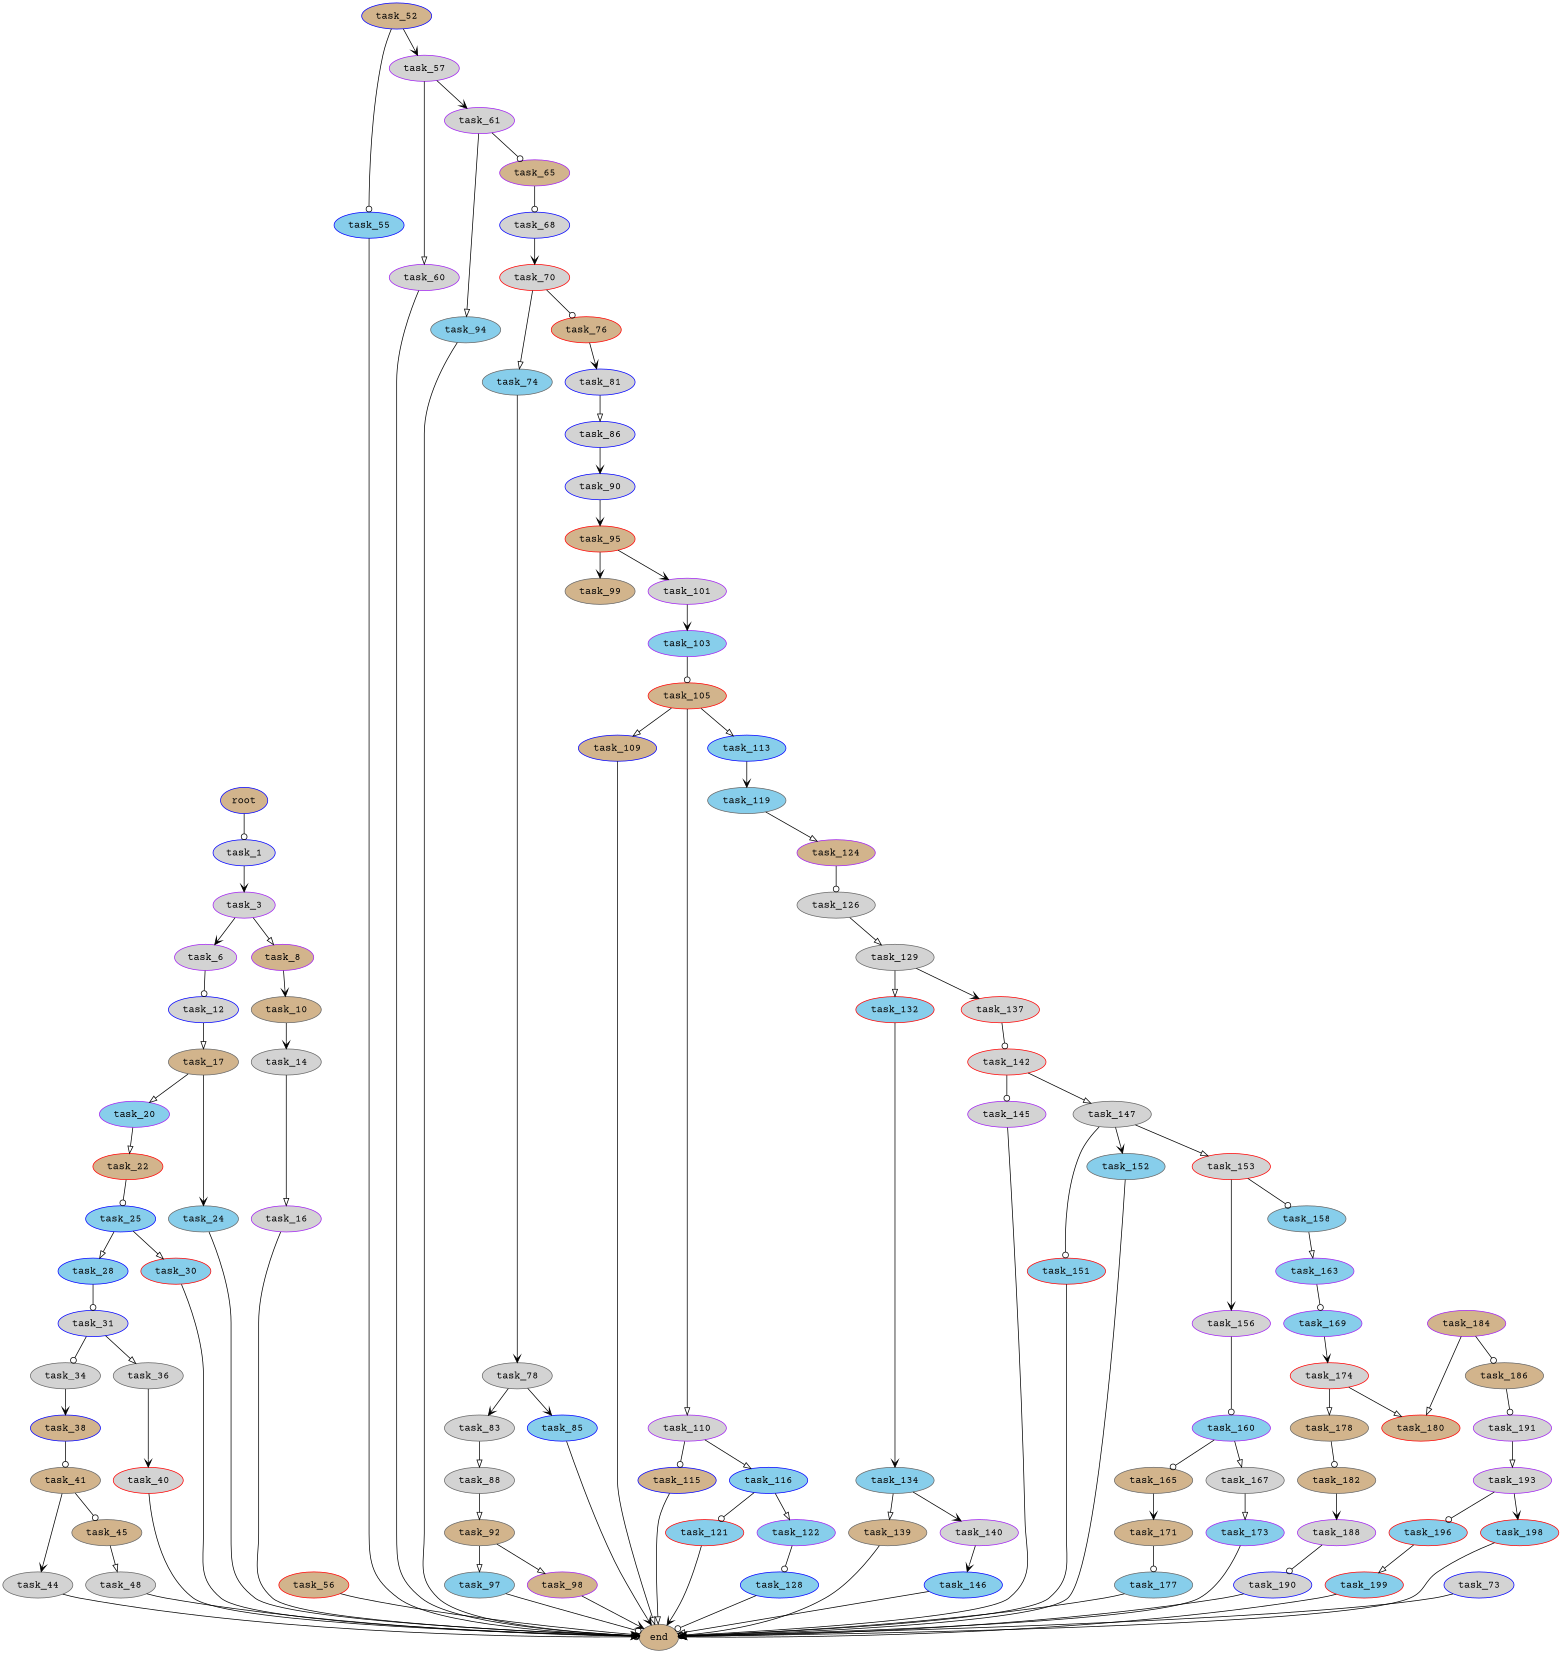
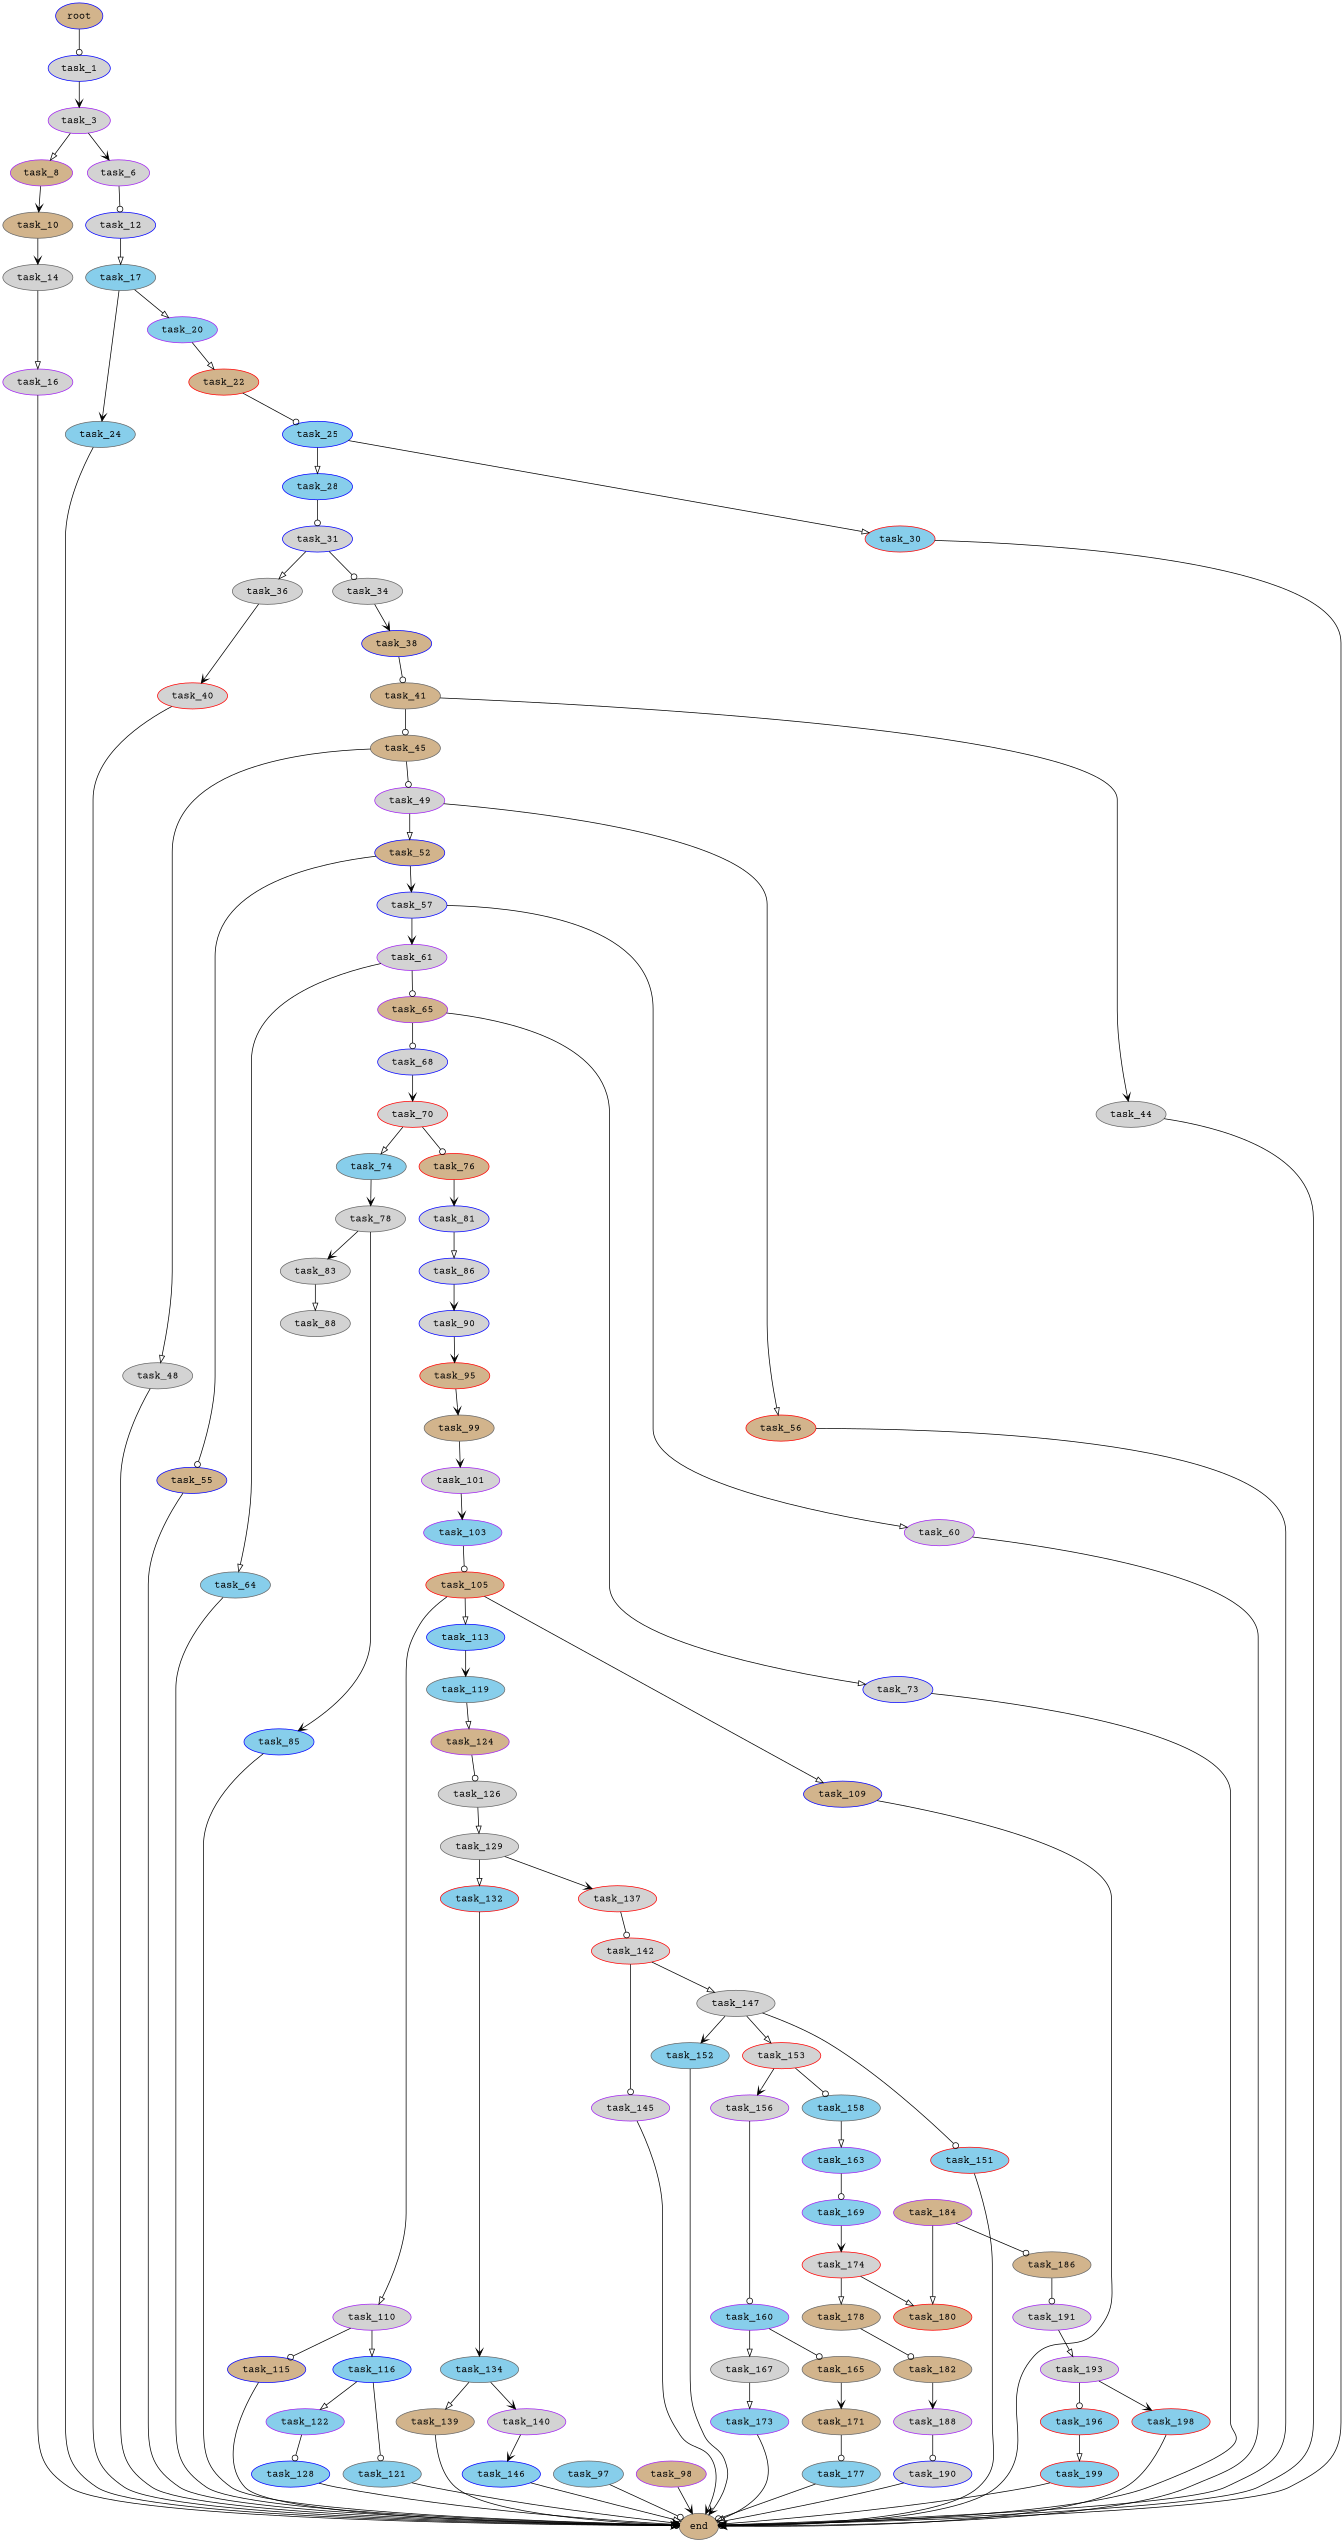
node "task_57": color purple -> blue
node "task_55": fillcolor skyblue -> tan
node "task_94": label "task_94" -> "task_64"
edge "task_95" -> "task_101": now "task_99" -> "task_101"
node "task_49": added
node "task_17": fillcolor tan -> skyblue
edge "task_65" -> "task_73": added
node "task_92": removed
node "task_121": color red -> gray40
